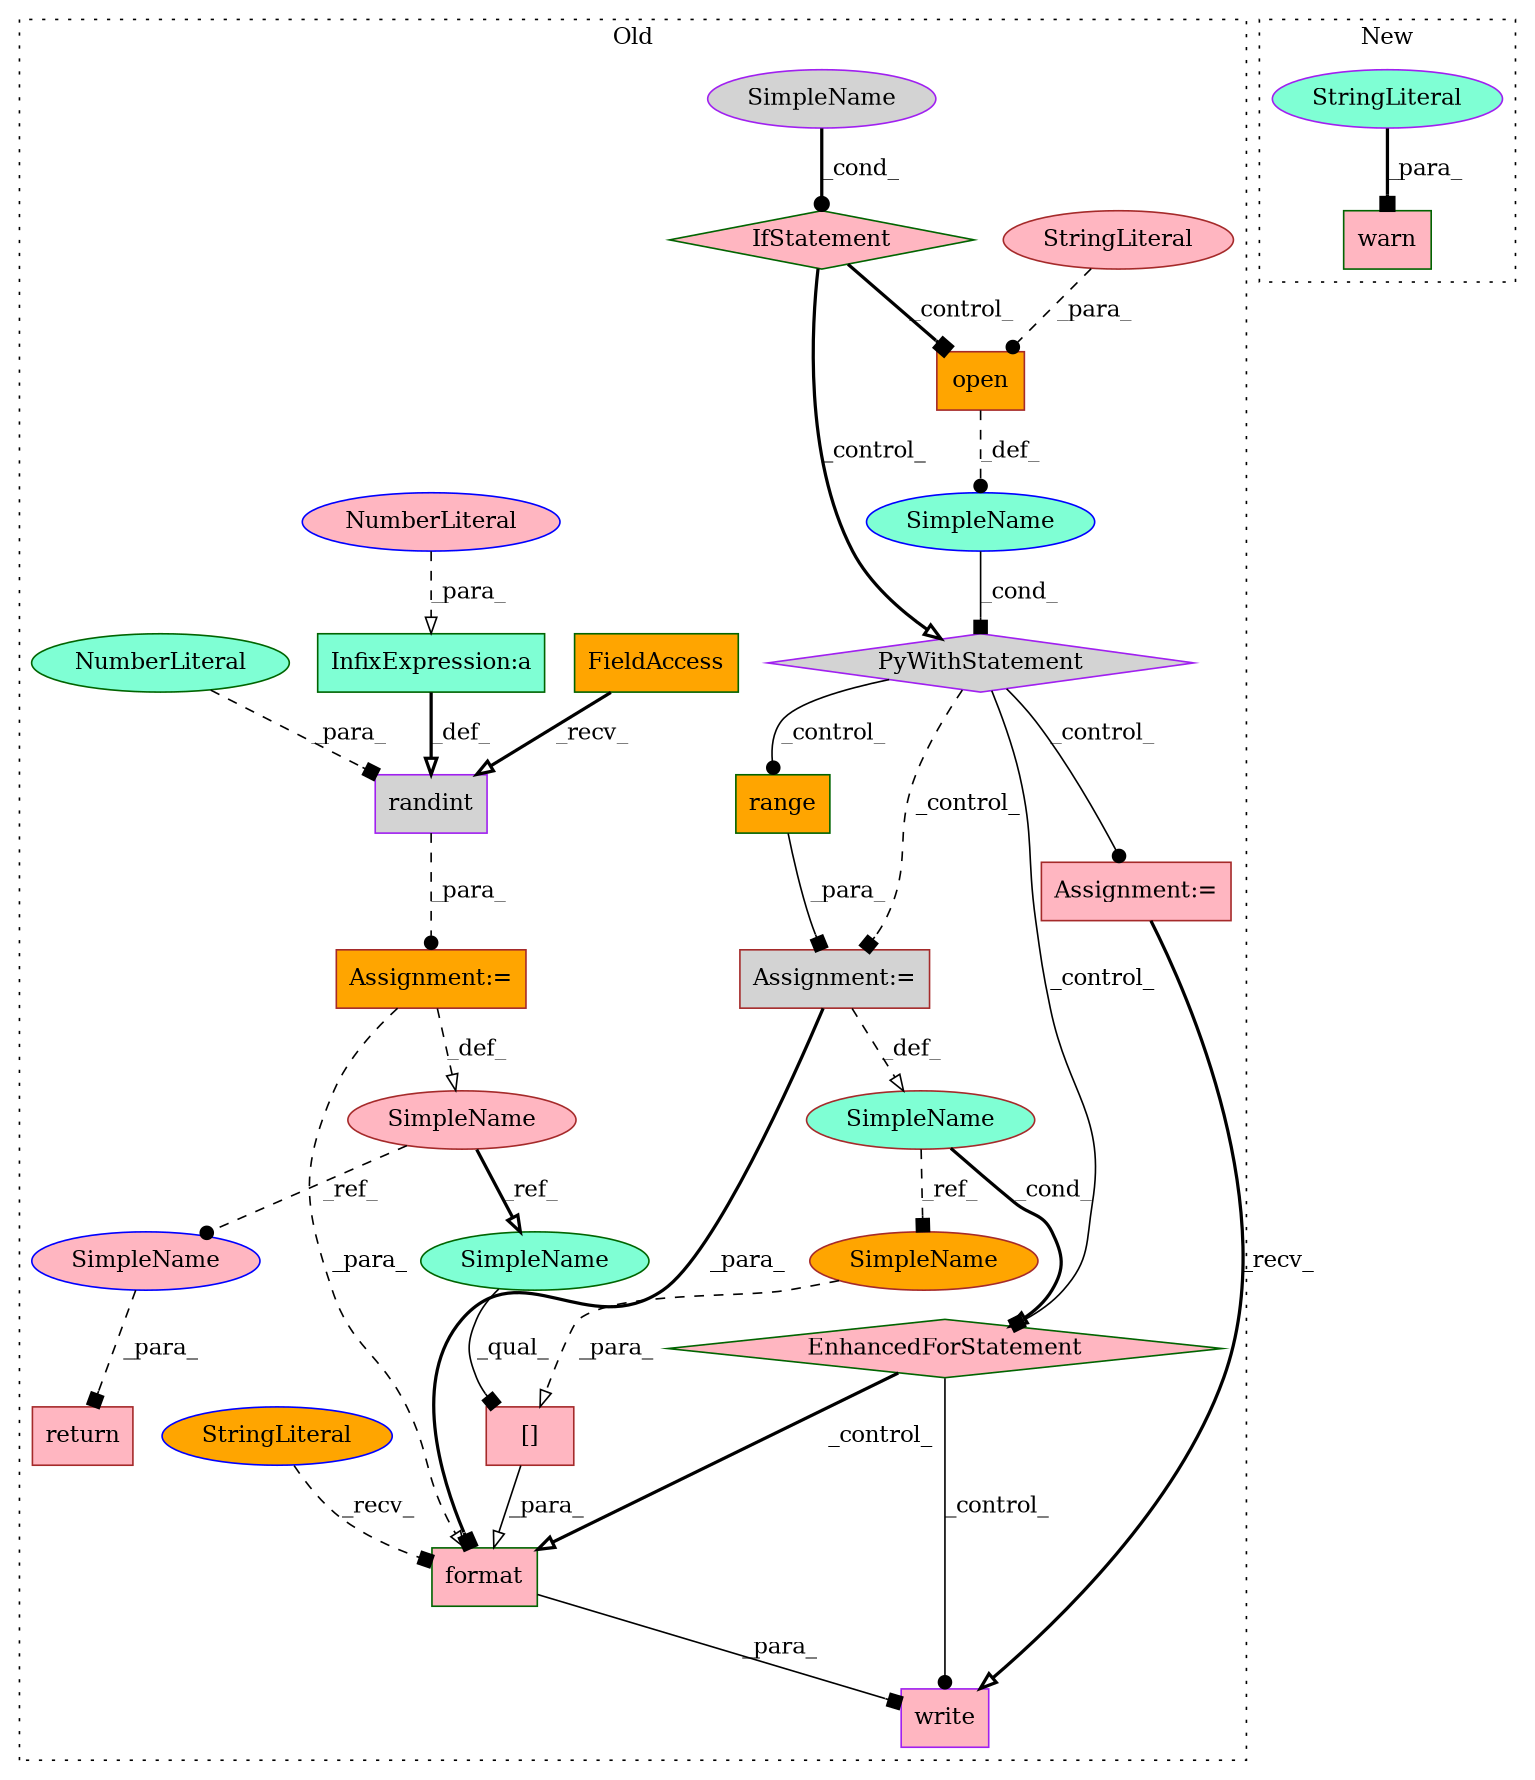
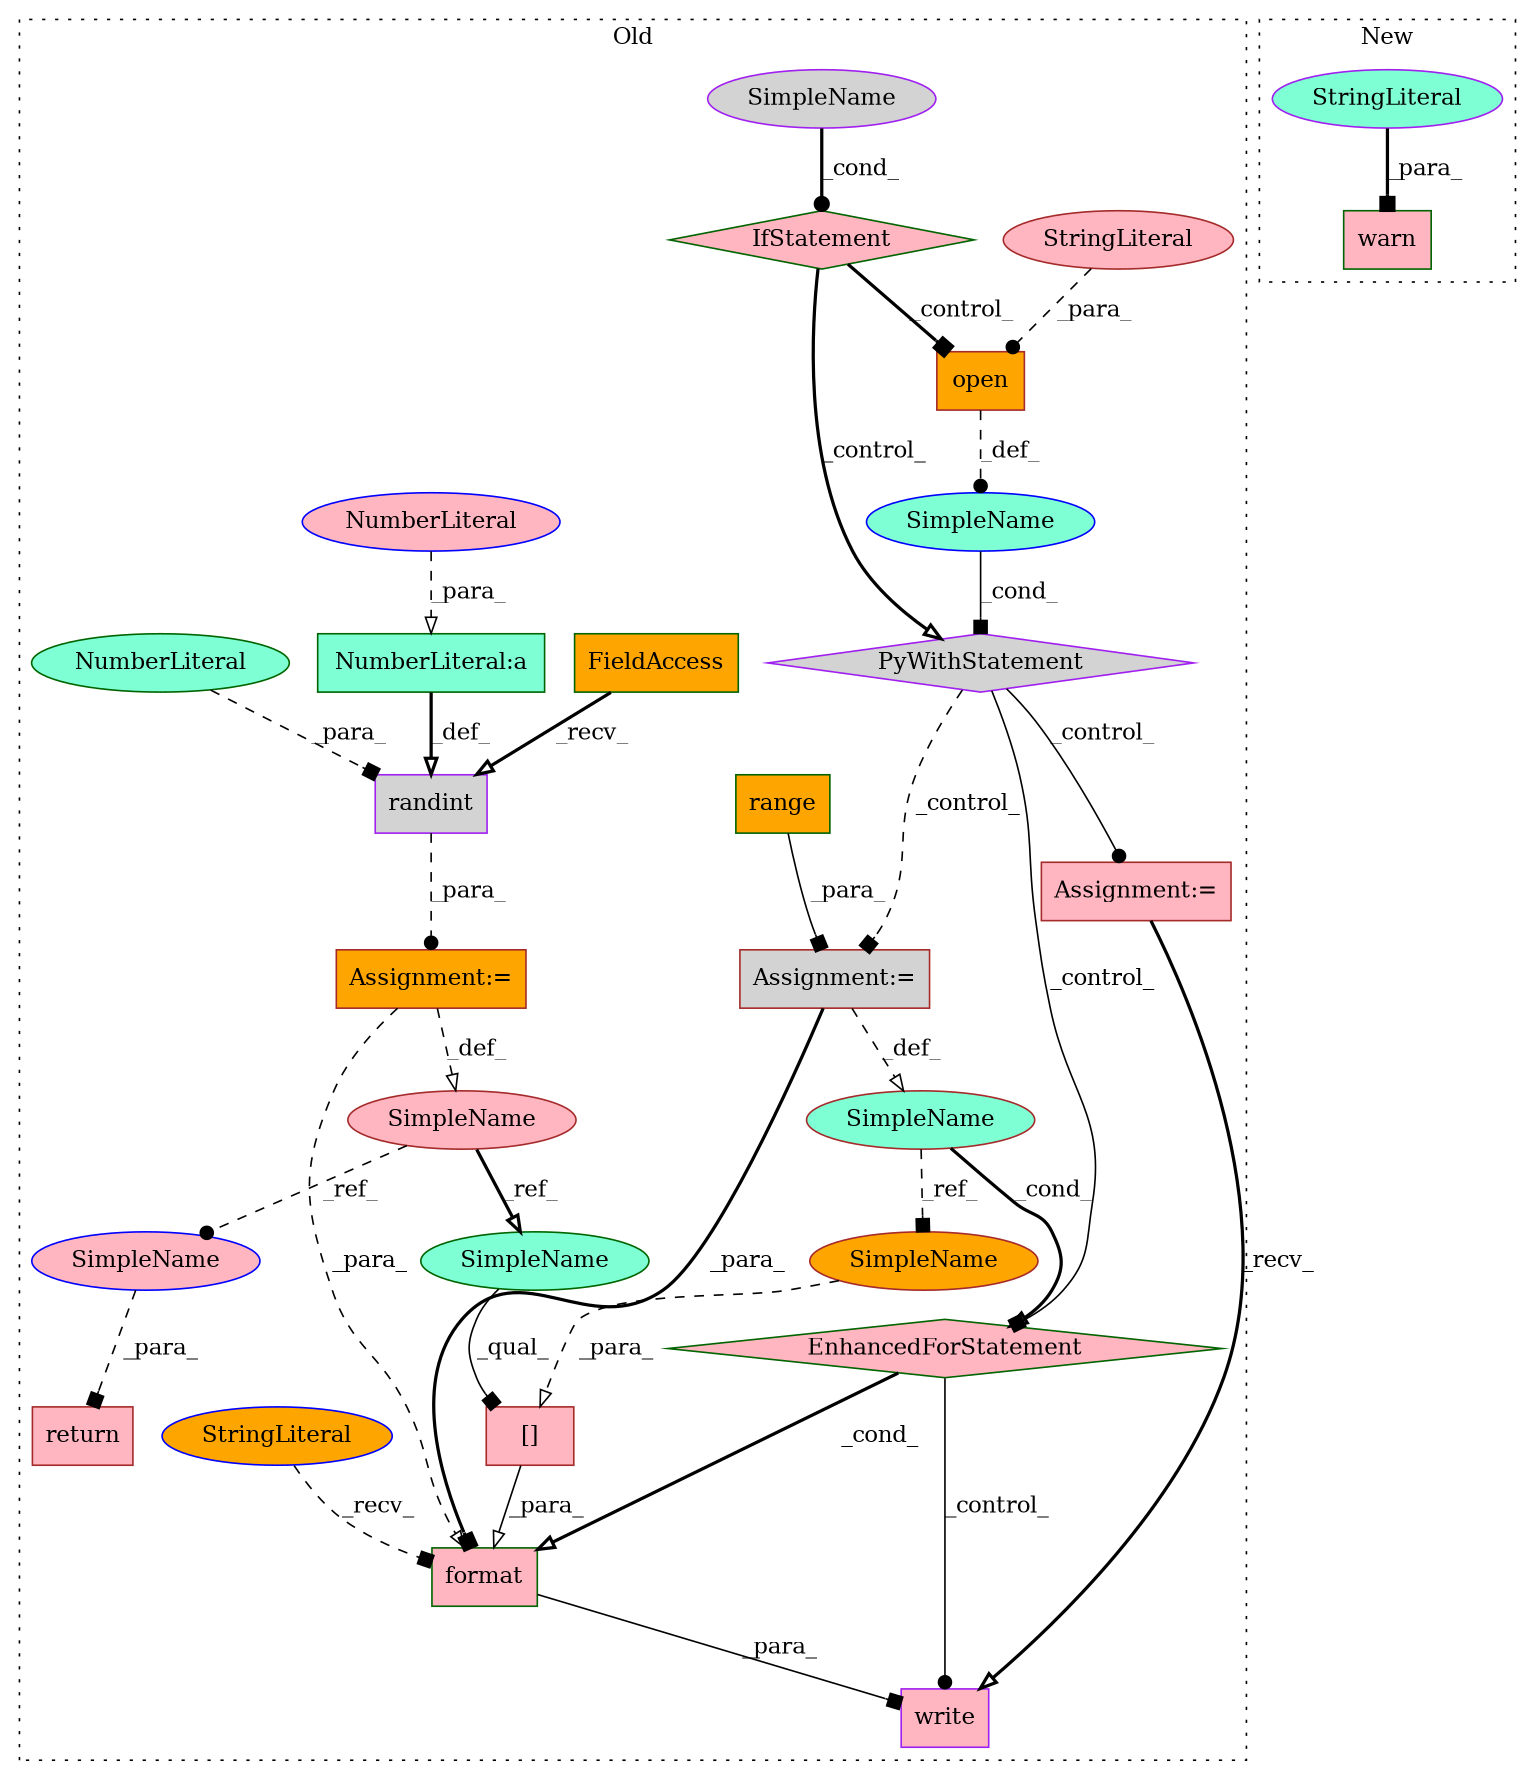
node "InfixExpression:a": label "InfixExpression:a" -> "NumberLiteral:a"
edge "PyWithStatement" -> "range": removed, label "_control_"
edge "EnhancedForStatement" -> "format": label "_control_" -> "_cond_"
